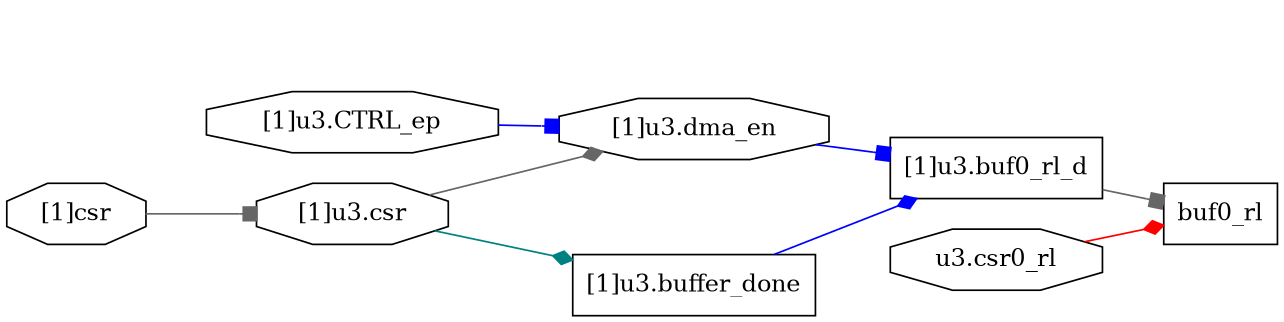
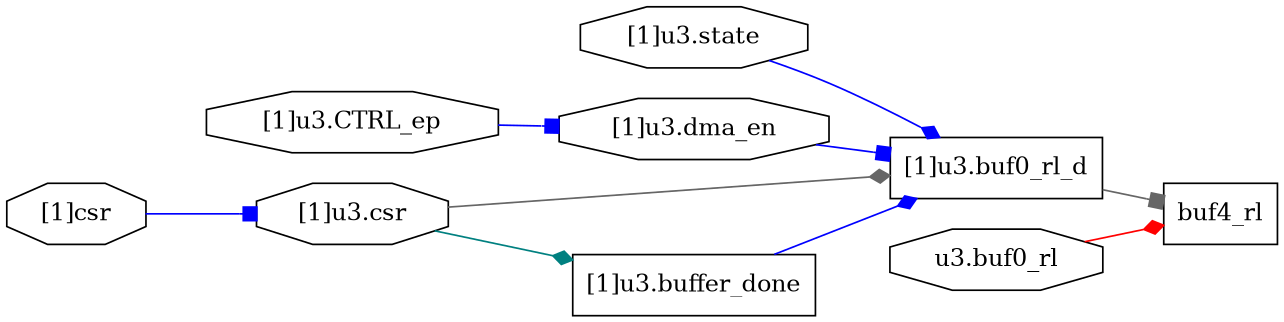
node "[1]u3.state": added
edge "[1]u3.csr" -> "[1]u3.dma_en": now "[1]u3.csr" -> "[1]u3.buf0_rl_d"
edge "[1]csr" -> "[1]u3.csr": color gray40 -> blue
node "buf0_rl": label "buf0_rl" -> "buf4_rl"
node "u3.csr0_rl": label "u3.csr0_rl" -> "u3.buf0_rl"
